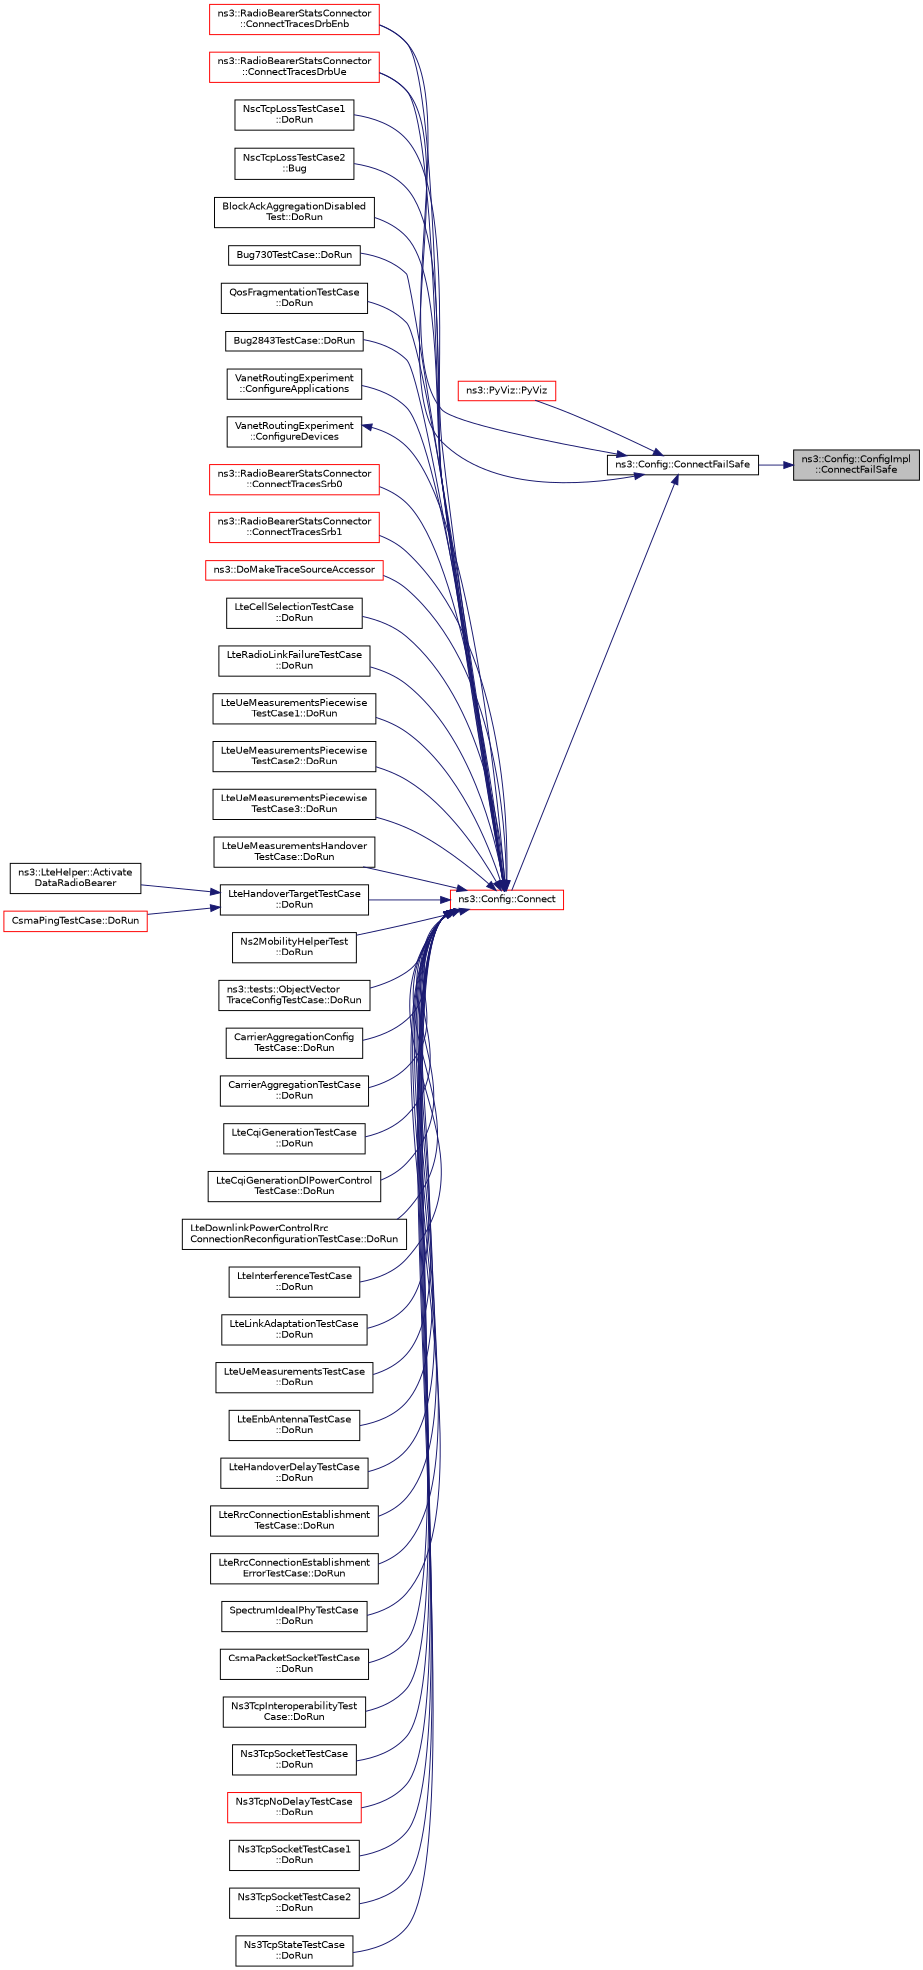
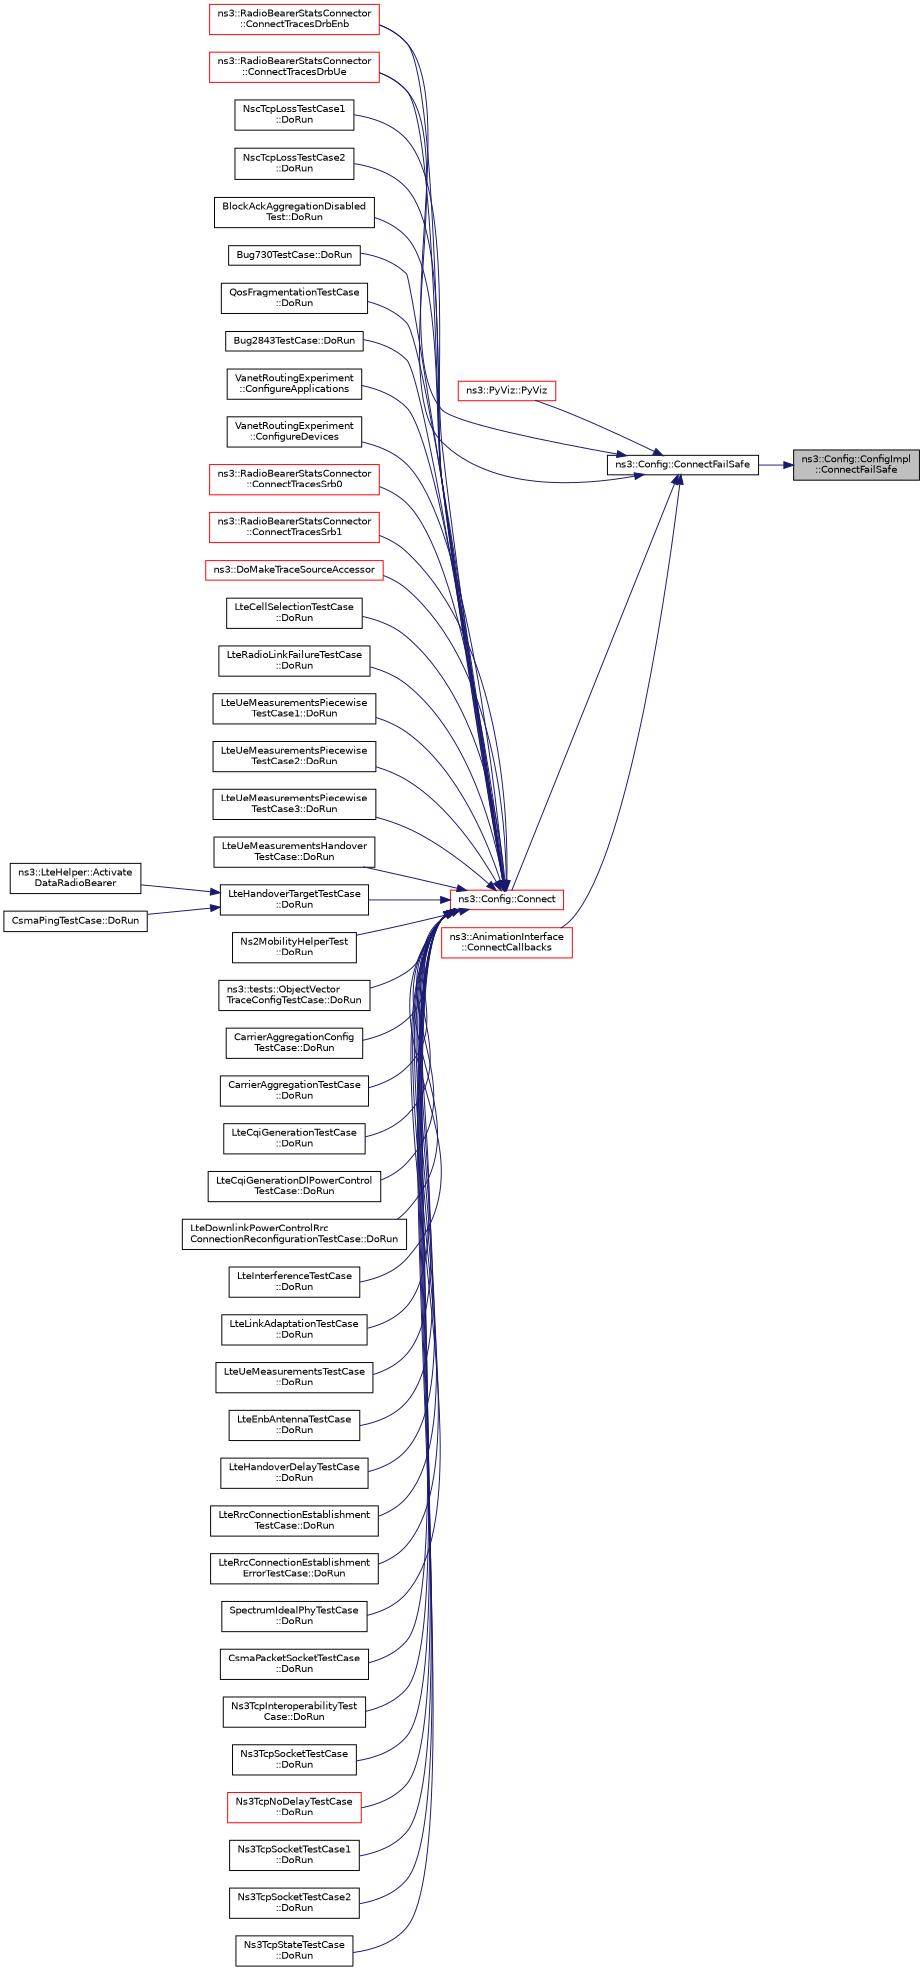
node "NscTcpLossTestCase2 ::Bug": label "NscTcpLossTestCase2 ::Bug" -> "NscTcpLossTestCase2 ::DoRun"
edge "ns3::Config::Connect" -> "VanetRoutingExperiment ::ConfigureDevices": reversed
node "CsmaPingTestCase::DoRun": color red -> black
node "ns3::AnimationInterface ::ConnectCallbacks": added
